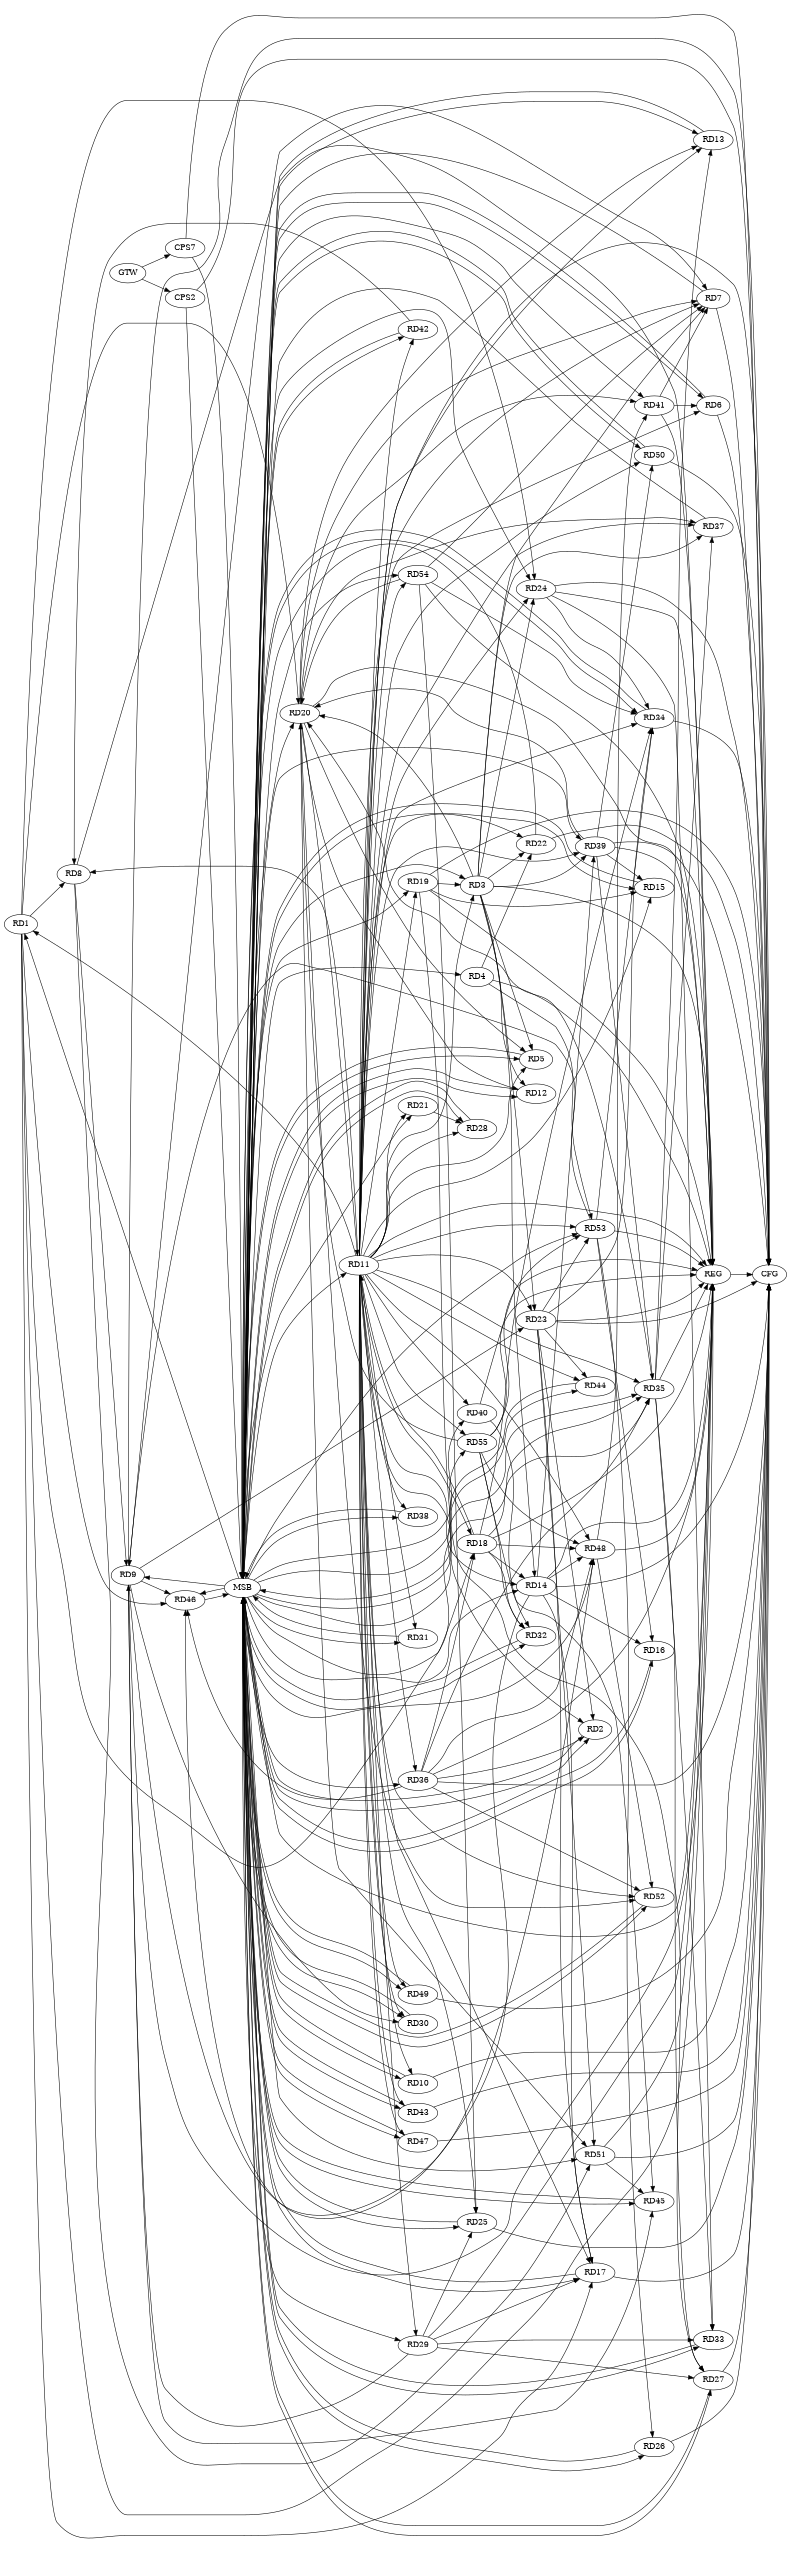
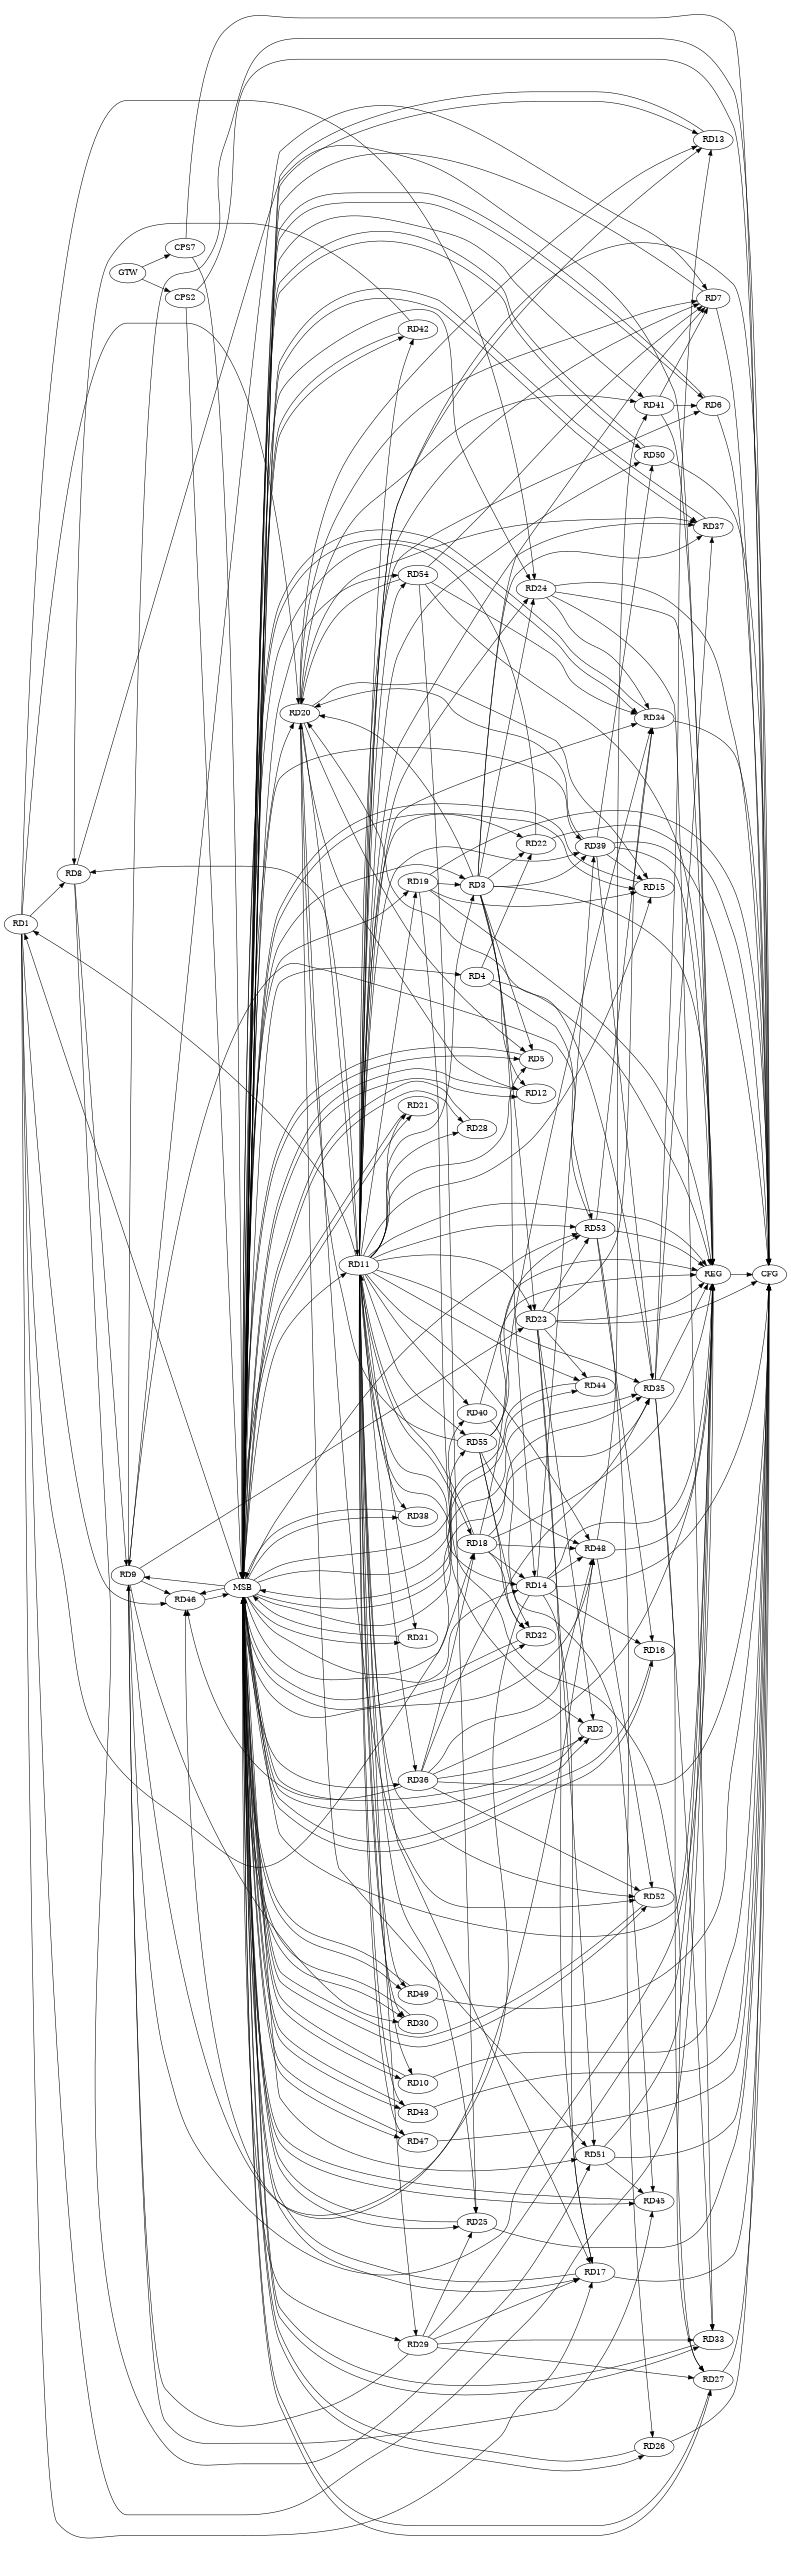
edge "MSB" -> "RD37": added
edge "RD20" -> "REG": now "RD20" -> "RD15"
edge "RD21" -> "RD28": now "RD21" -> "MSB"
